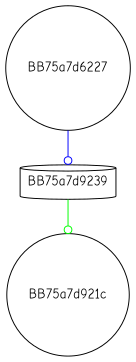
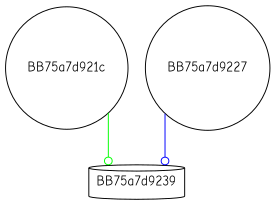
node "BB75a7d6227": label "BB75a7d6227" -> "BB75a7d9227"
edge "BB75a7d9239" -> "BB75a7d921c": reversed
